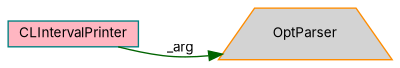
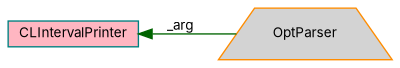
edge "CLIntervalPrinter" -> "OptParser": reversed
